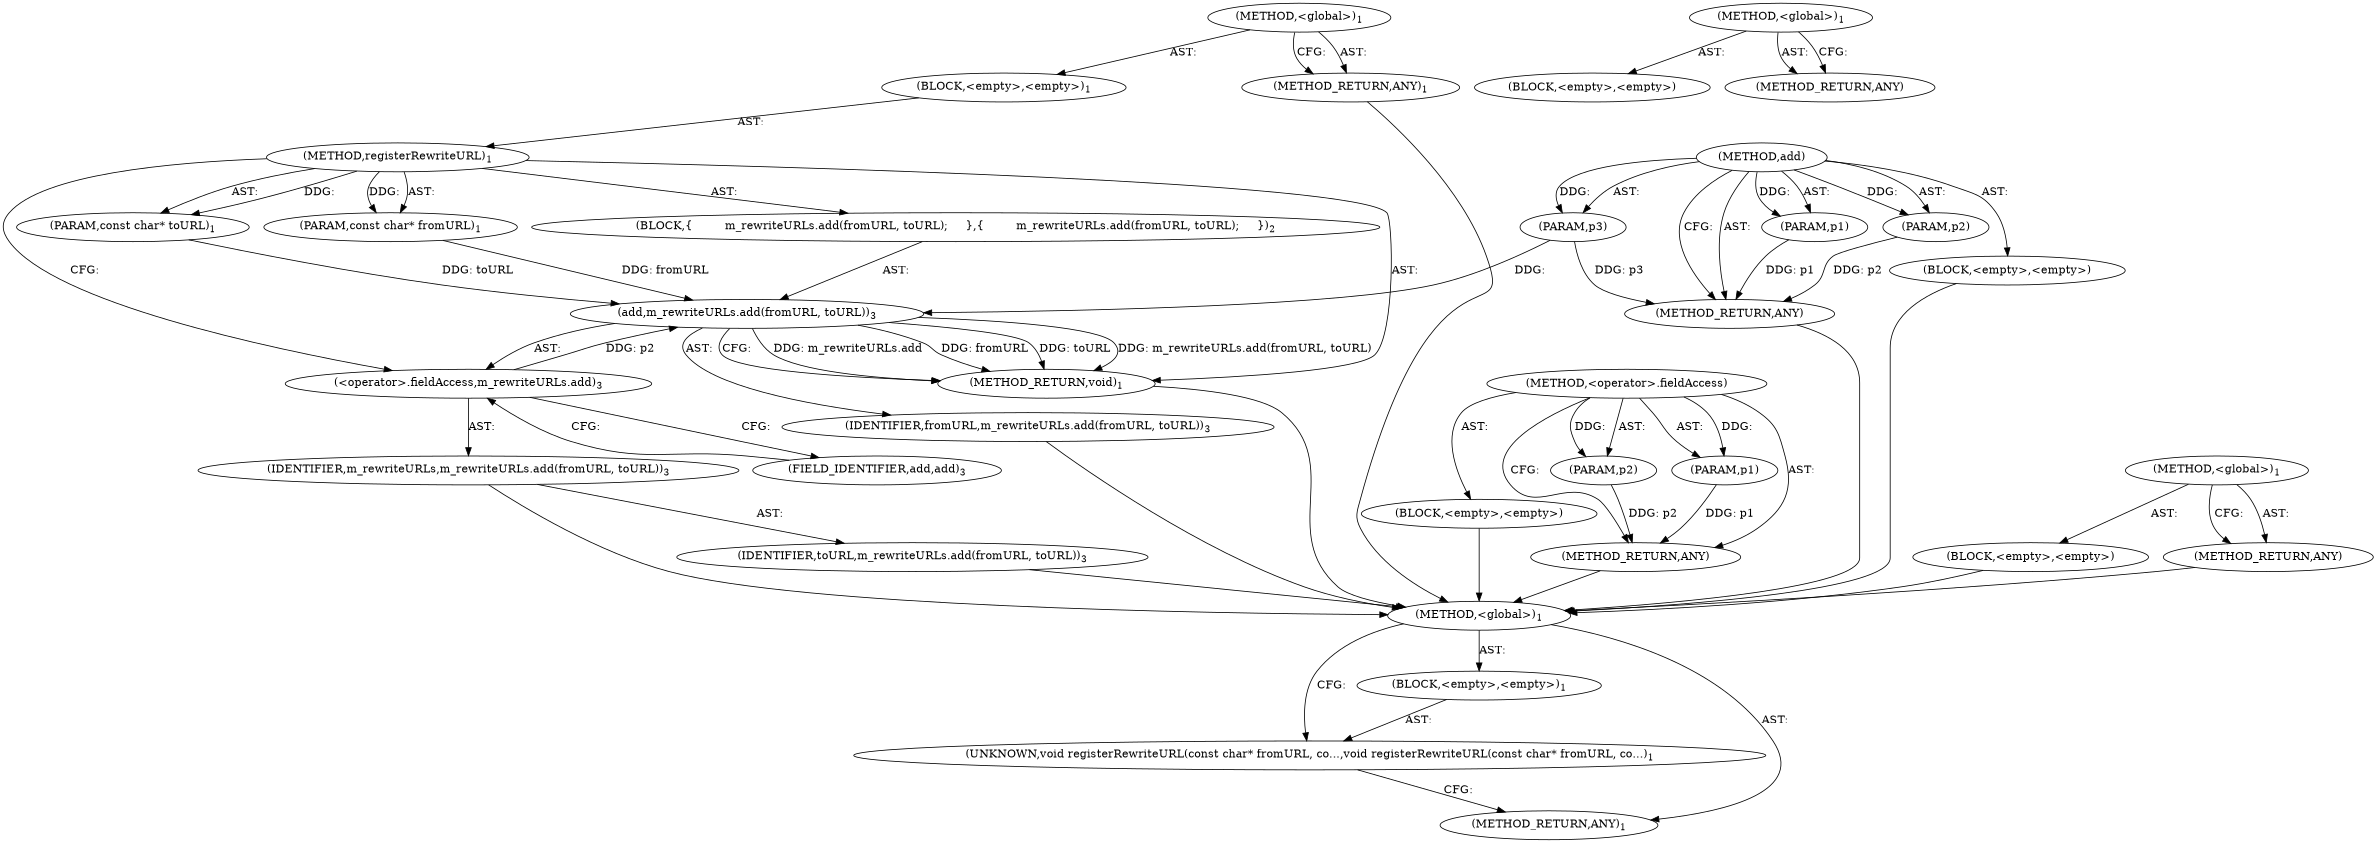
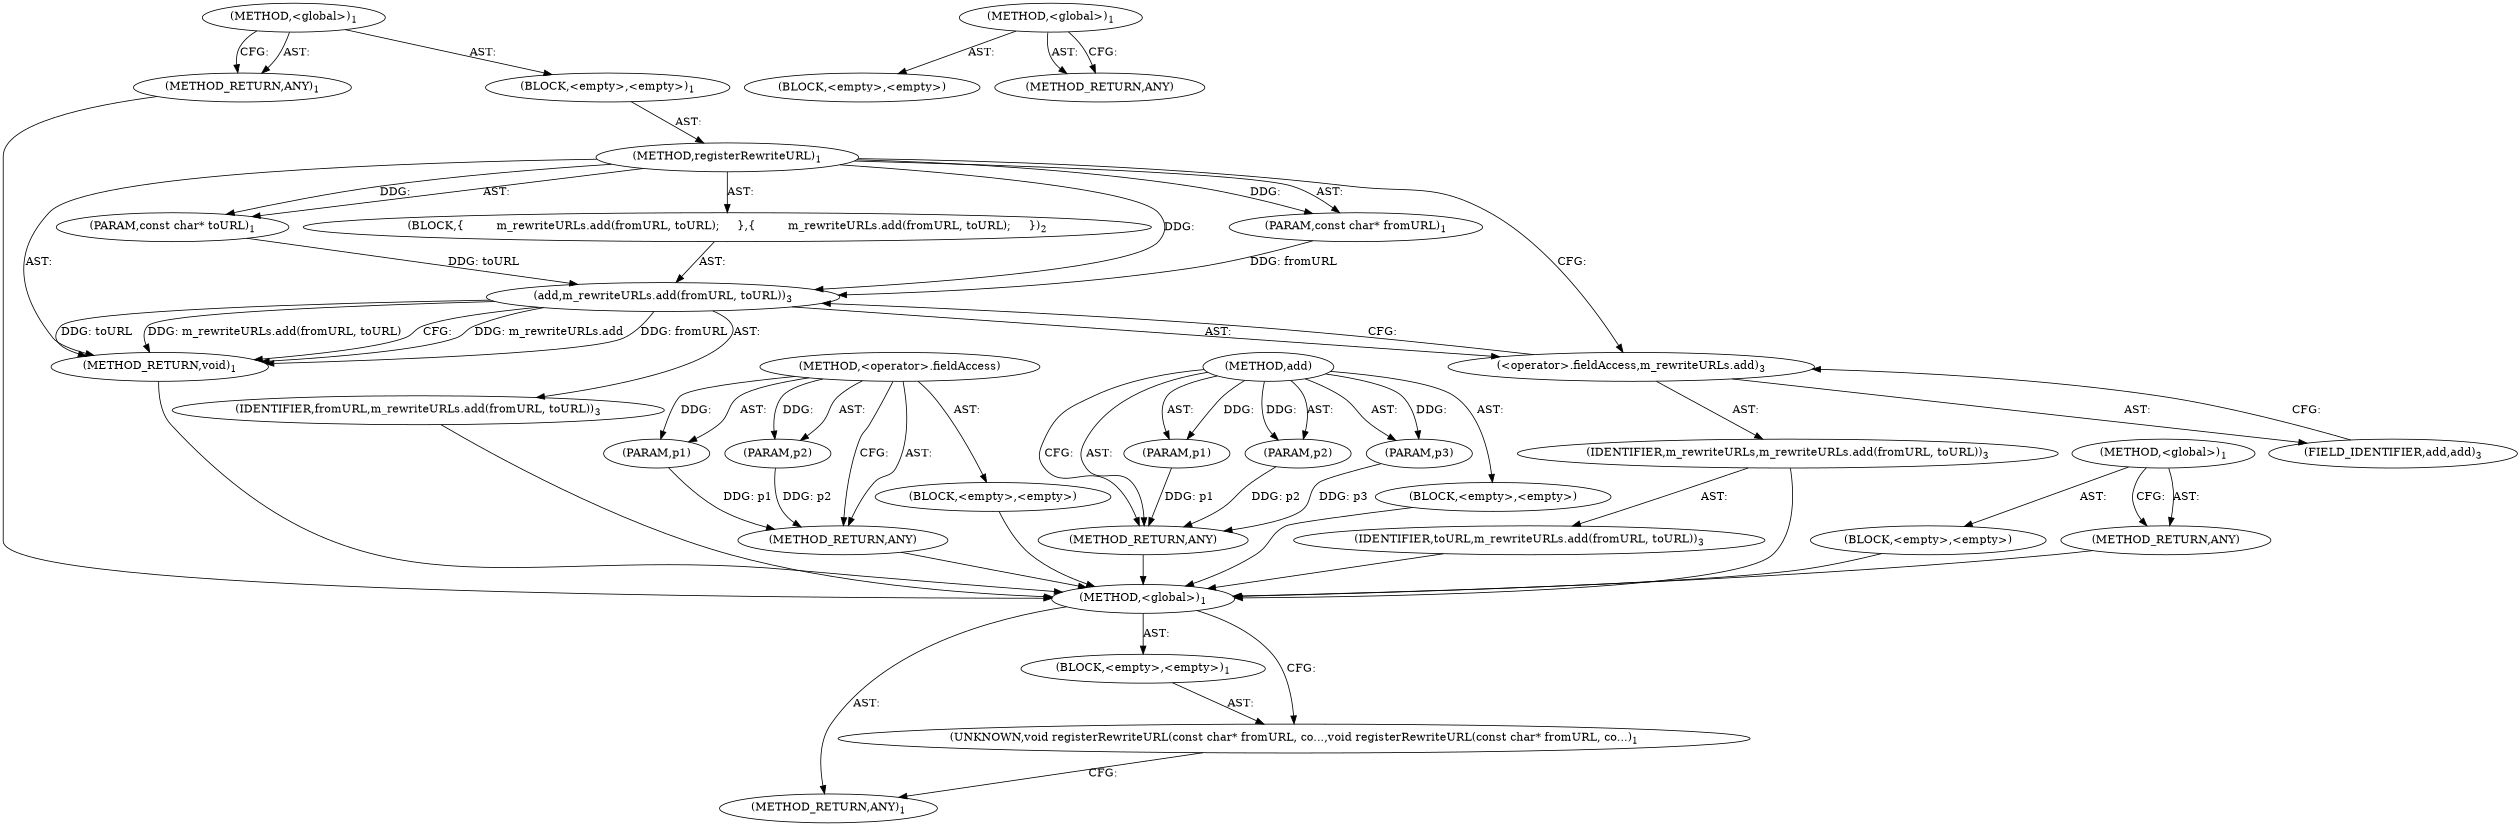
edge "(PARAM,p3)" -> "(add,m_rewriteURLs.add(fromURL, toURL))": now "(METHOD,registerRewriteURL)" -> "(add,m_rewriteURLs.add(fromURL, toURL))"
edge "(<operator>.fieldAccess,m_rewriteURLs.add)" -> "(add,m_rewriteURLs.add(fromURL, toURL))": label "DDG: p2" -> "CFG: "
edge "(<operator>.fieldAccess,m_rewriteURLs.add)" -> "(FIELD_IDENTIFIER,add,add)": label "CFG: " -> "AST: "
